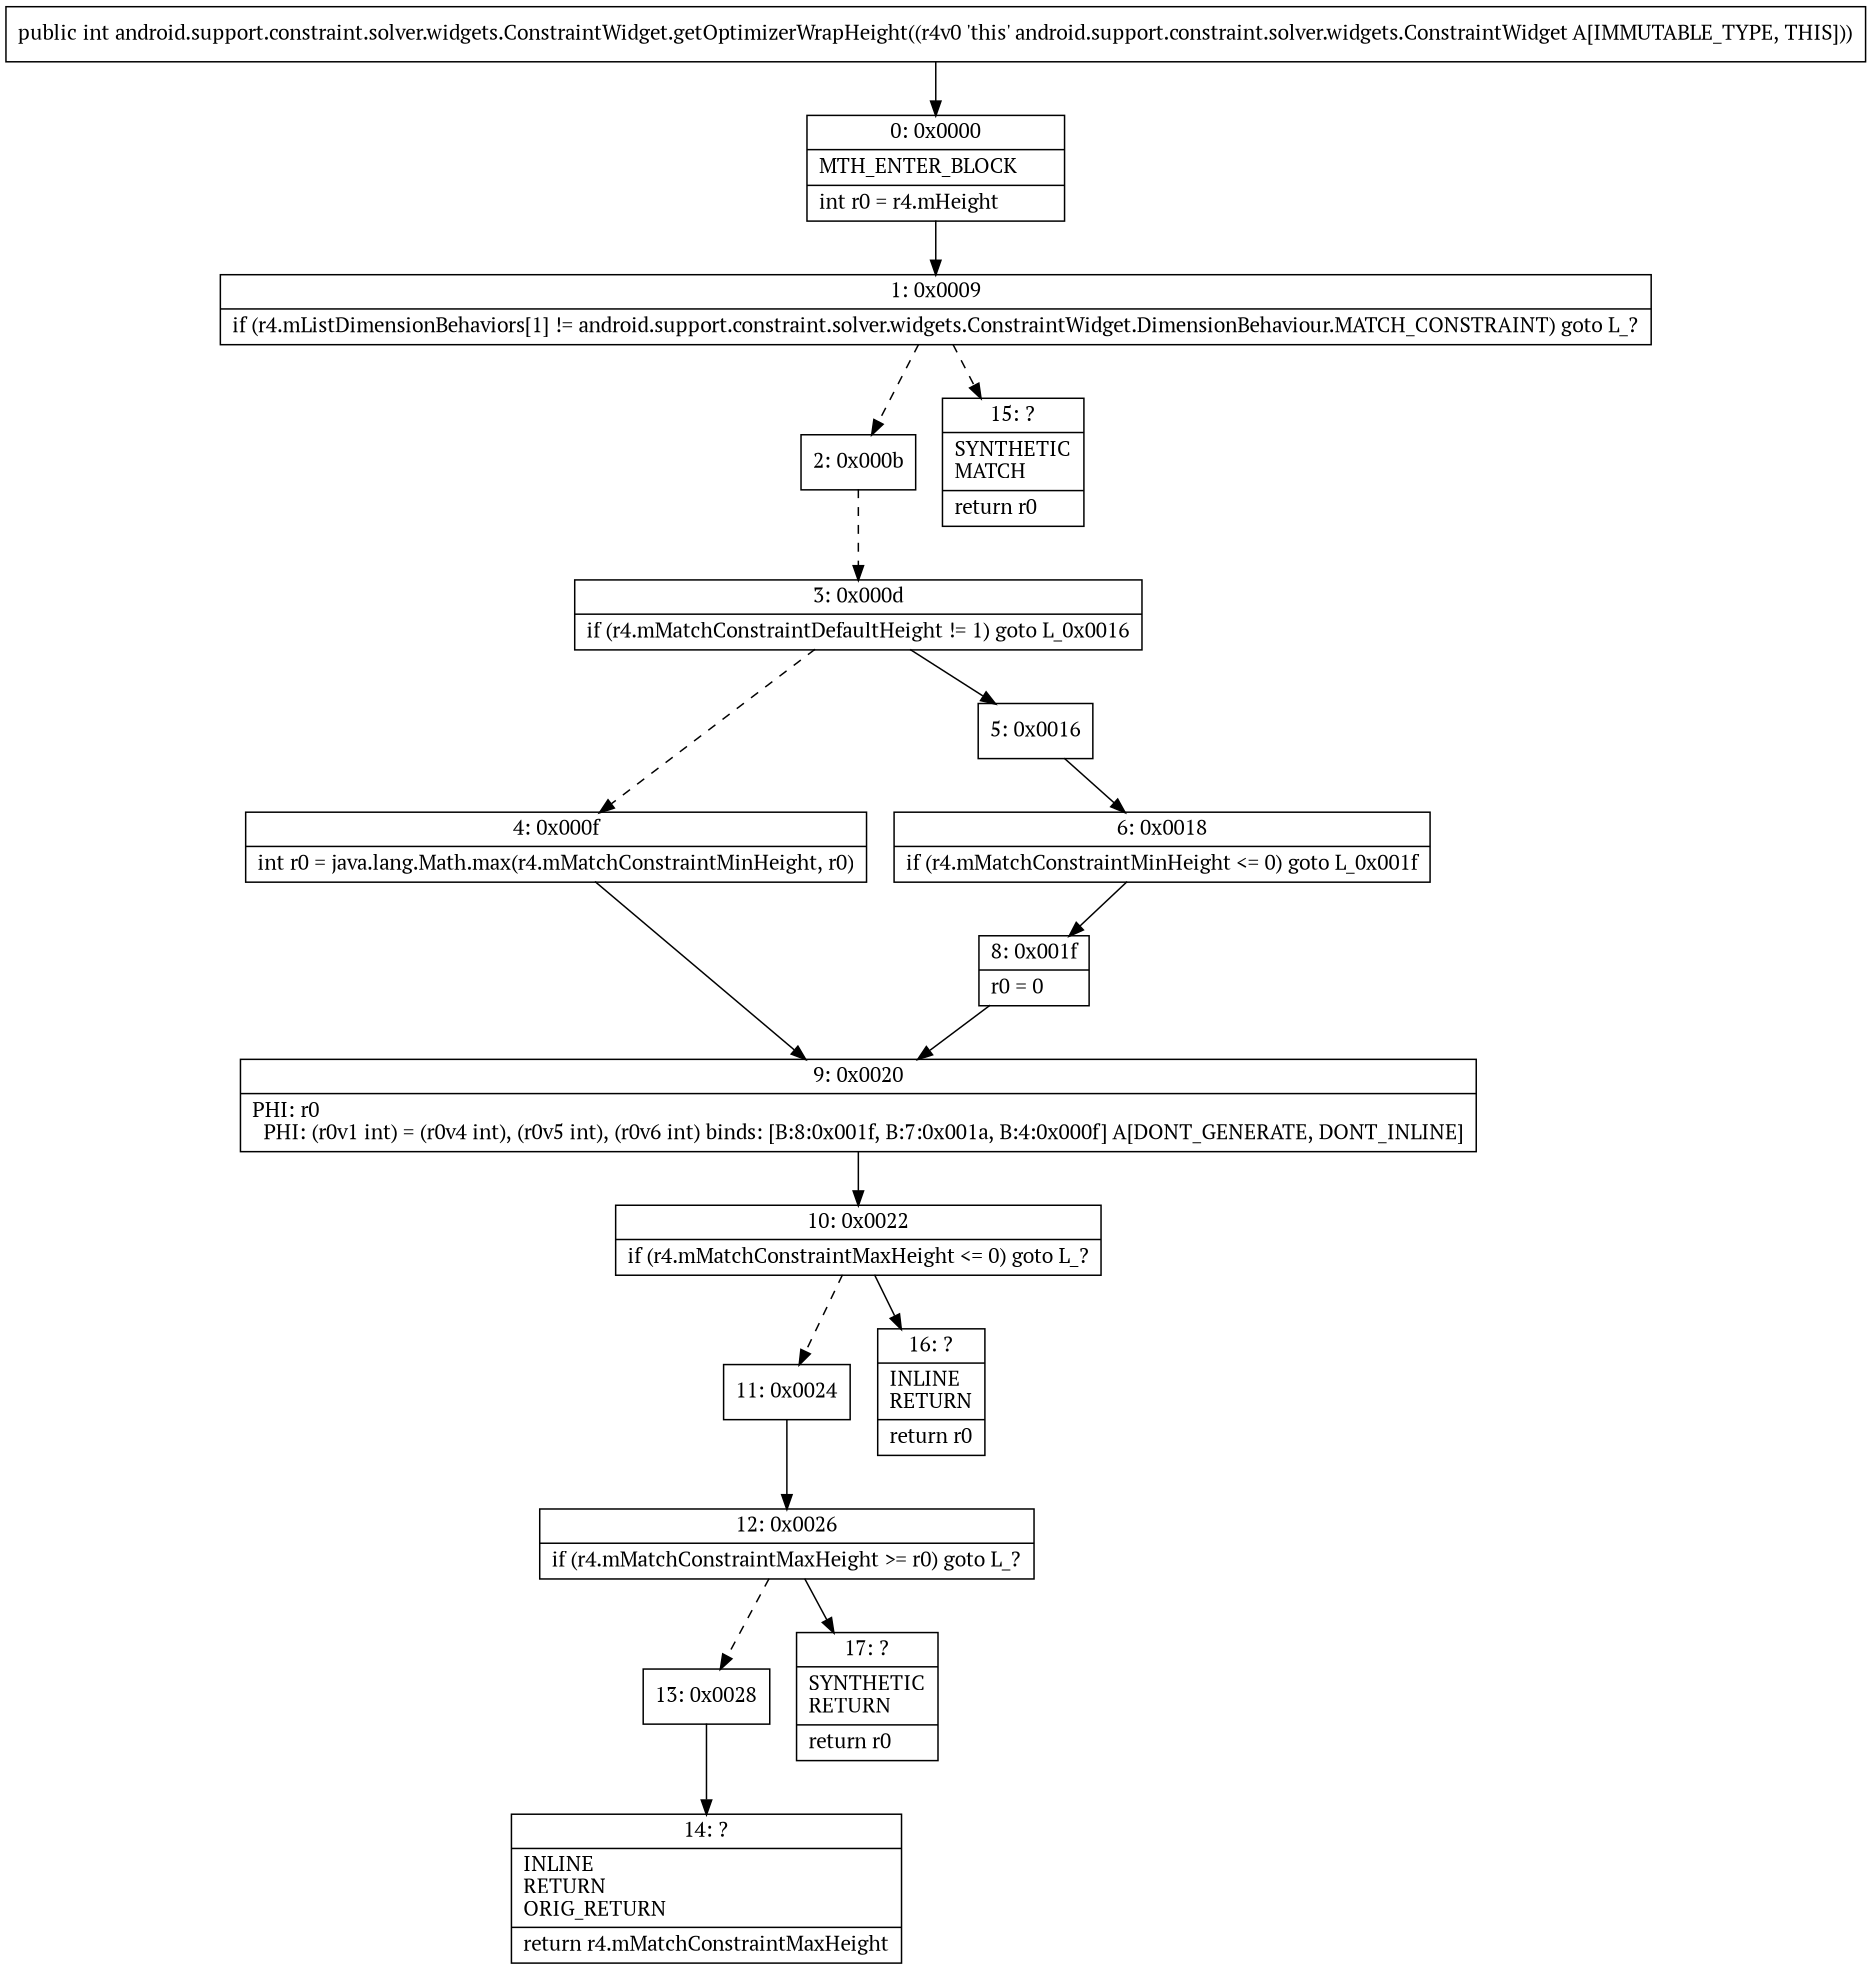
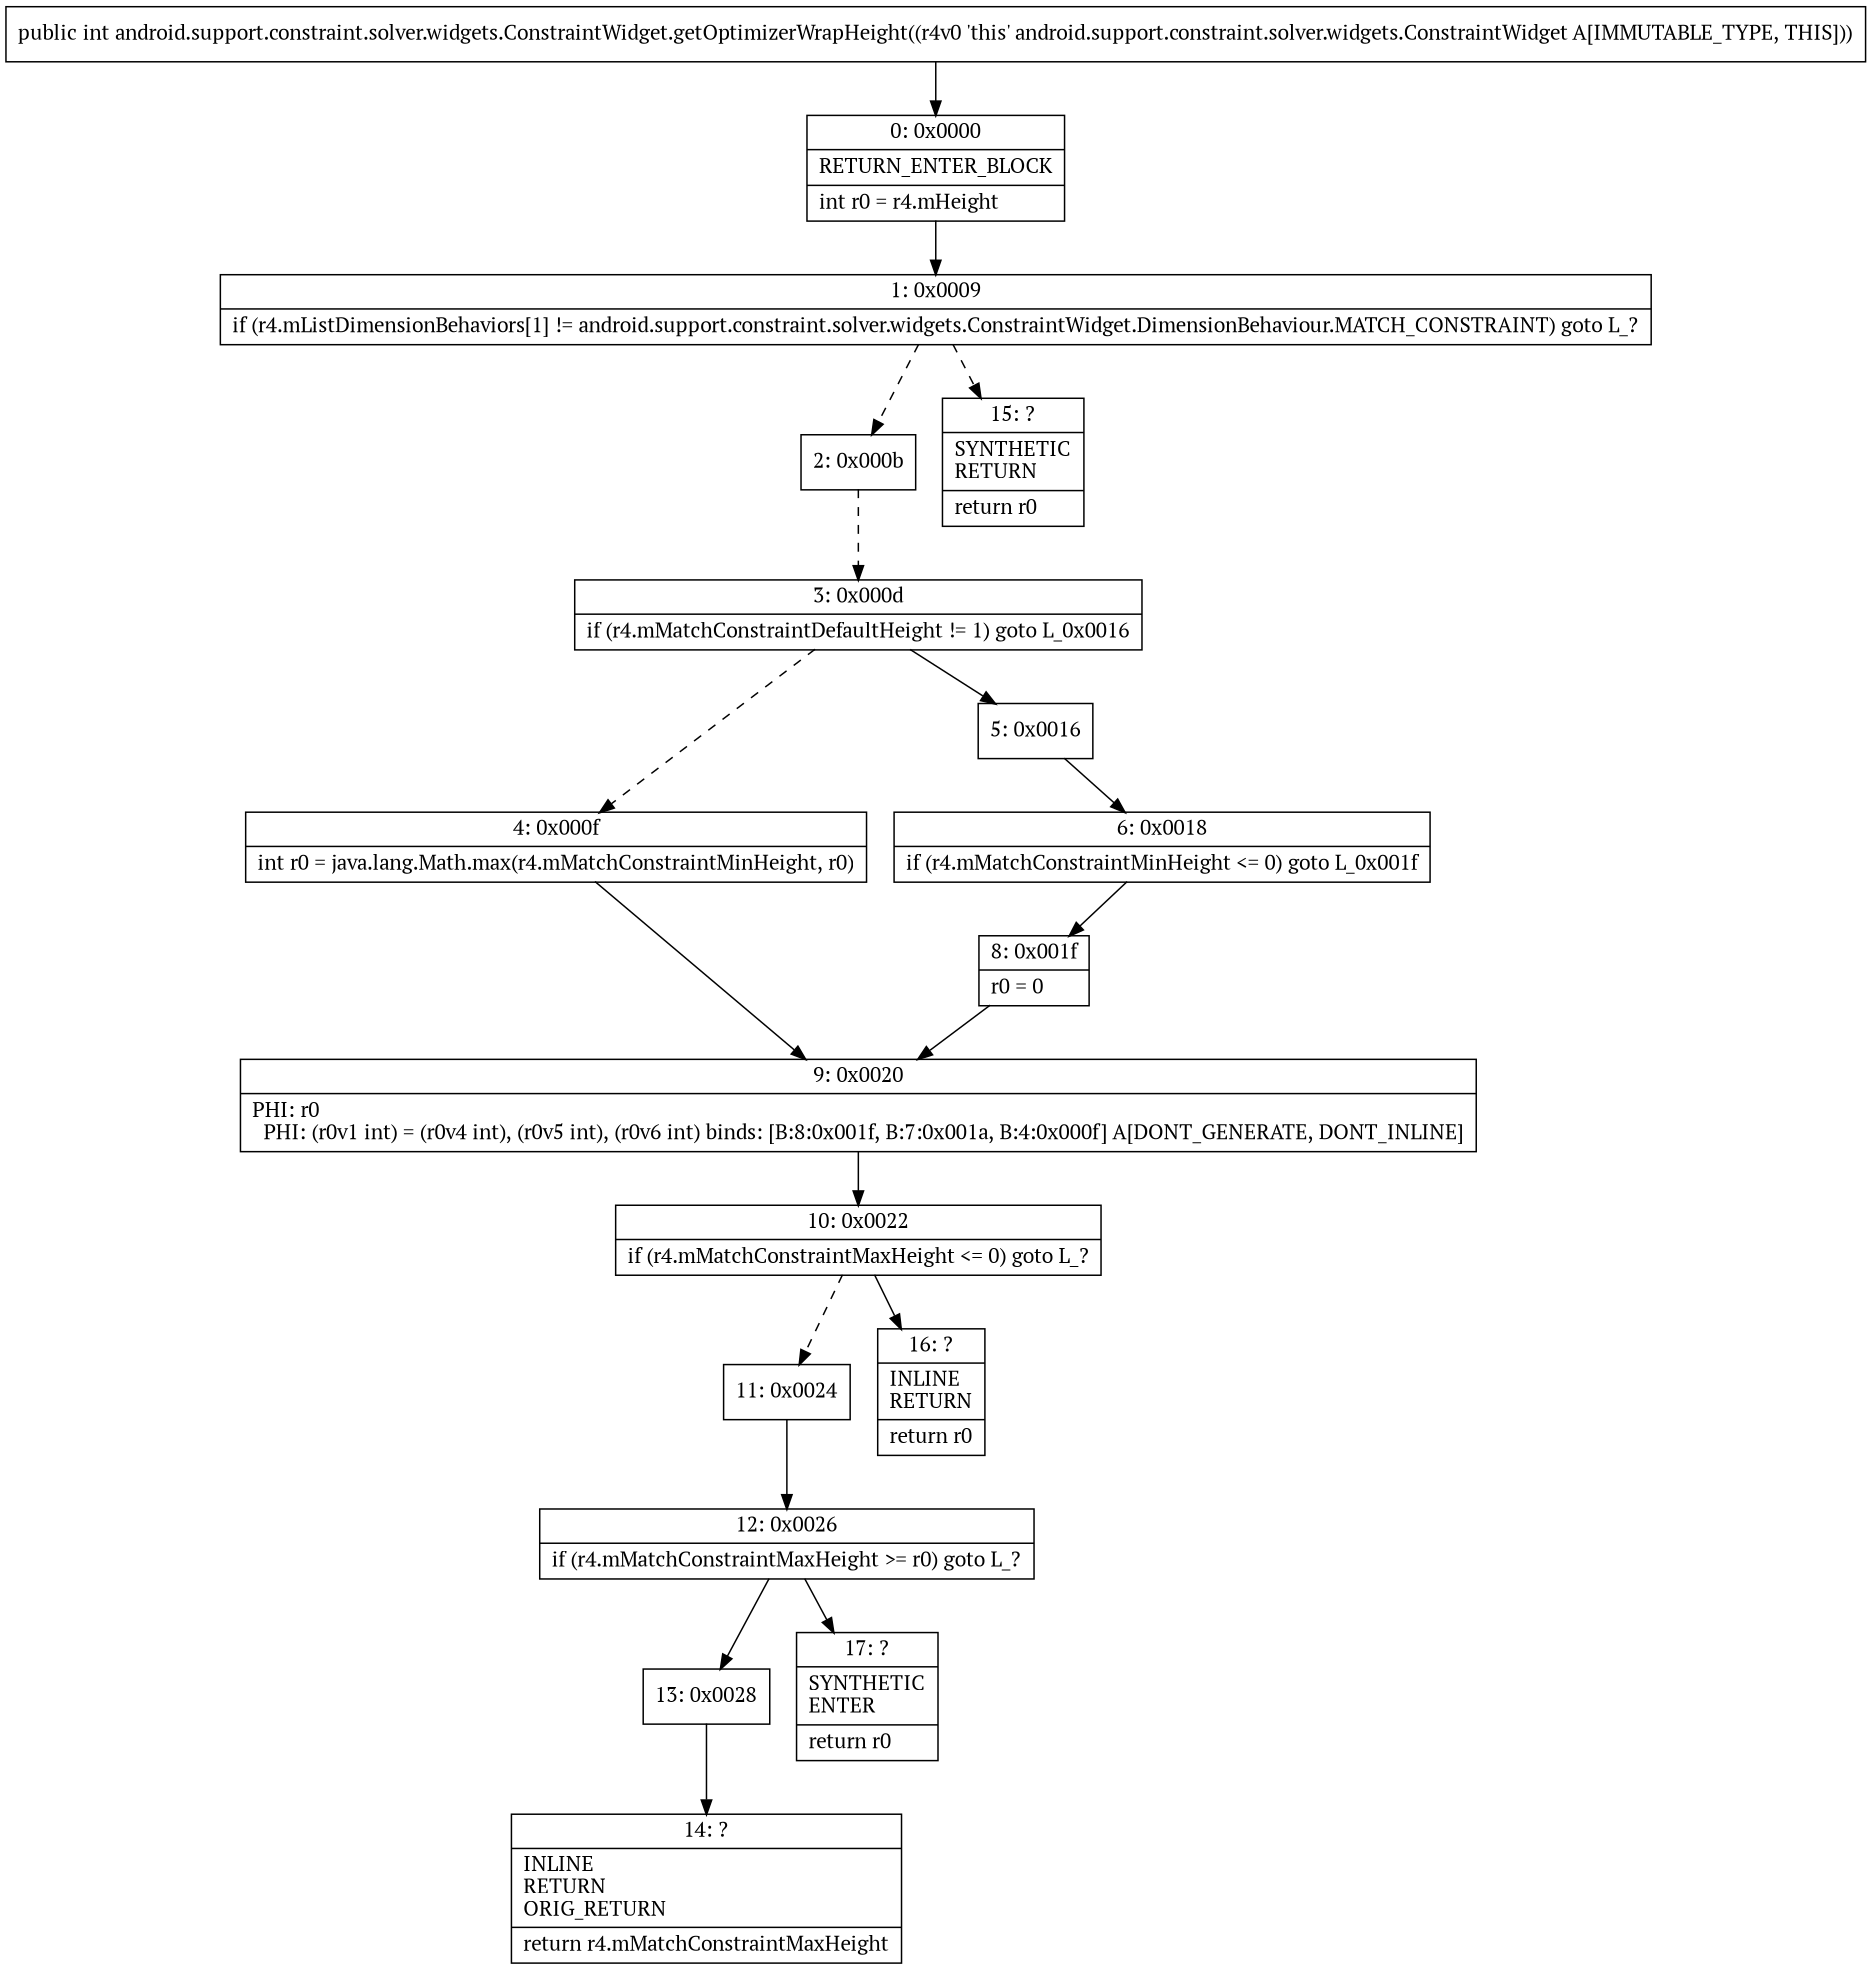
node "0: 0x0000": text "MTH_ENTER_BLOCK" -> "RETURN_ENTER_BLOCK"
node "15: ?": text "MATCH" -> "RETURN"
edge "12: 0x0026" -> "13: 0x0028": style dashed -> solid
node "17: ?": text "RETURN" -> "ENTER"
